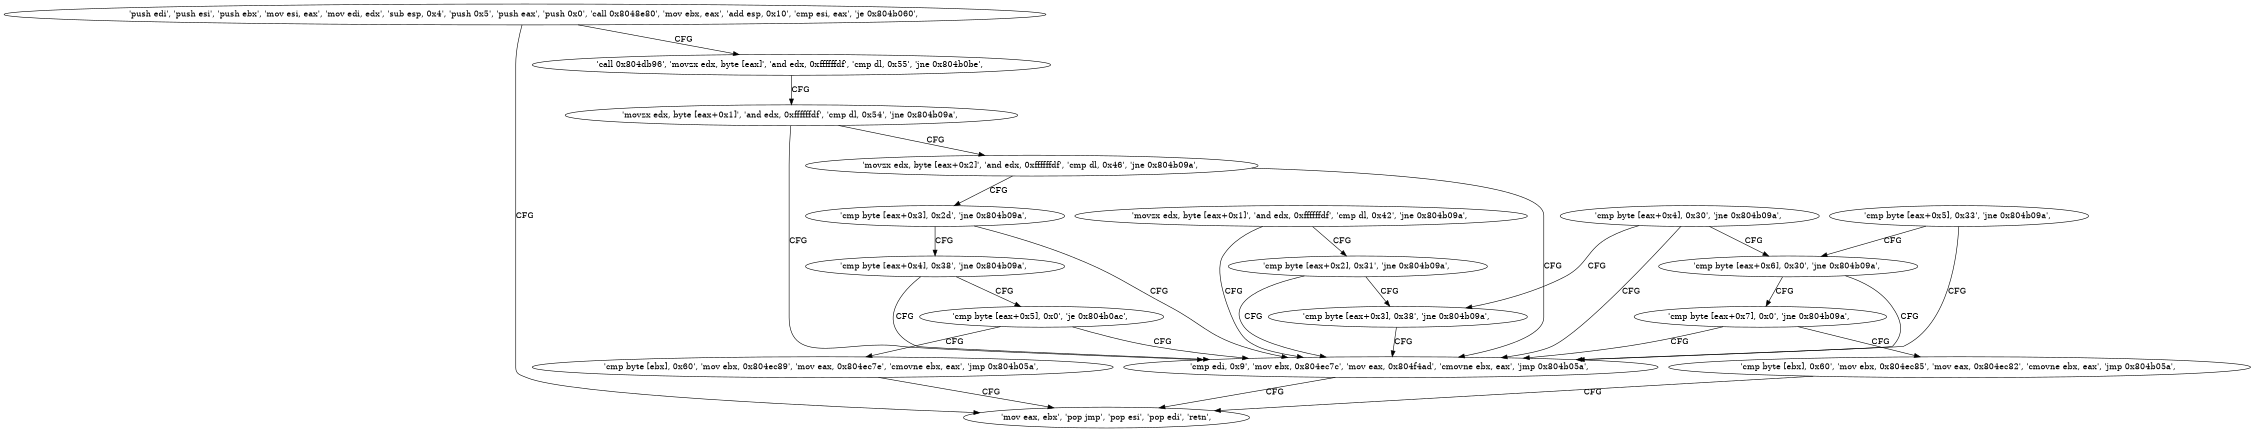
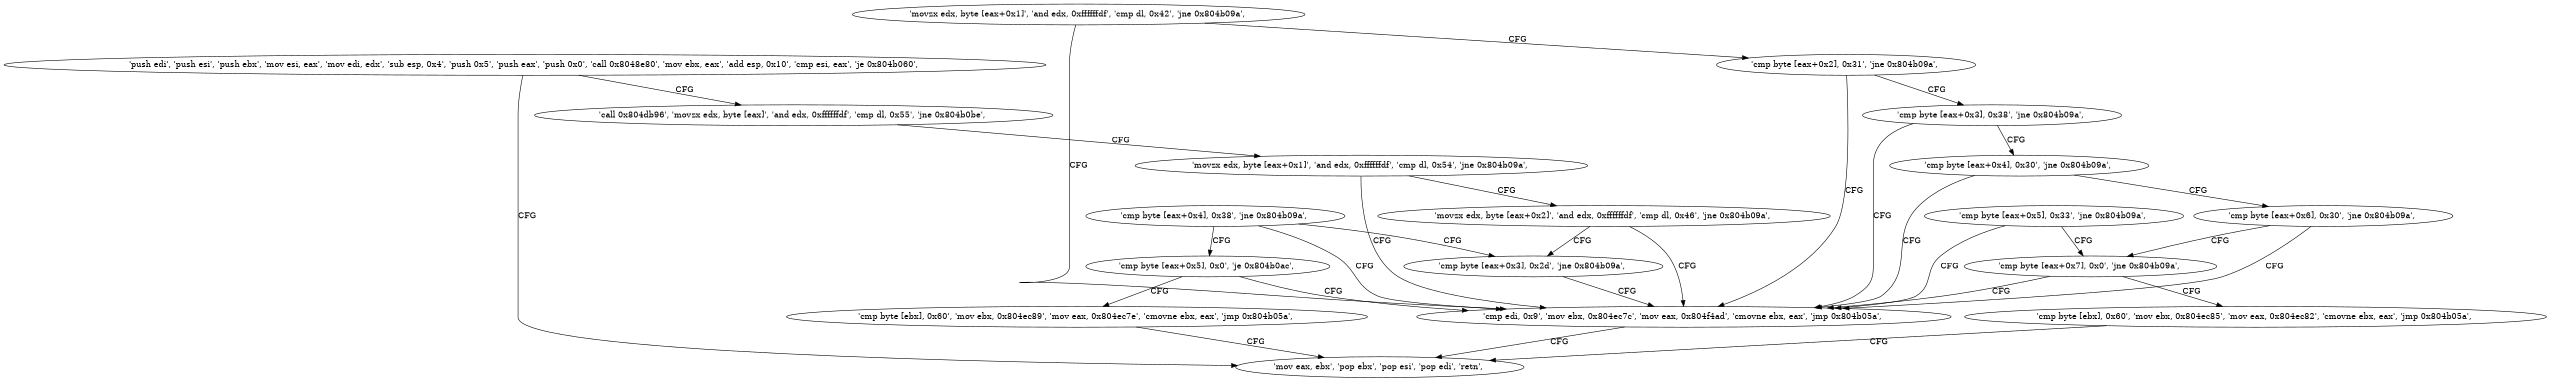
edge "'cmp byte [eax+0x3], 0x2d', 'jne 0x804b09a'," -> "'cmp byte [eax+0x4], 0x38', 'jne 0x804b09a',": reversed
edge "'cmp byte [eax+0x5], 0x33', 'jne 0x804b09a'," -> "'cmp byte [eax+0x6], 0x30', 'jne 0x804b09a',": now "'cmp byte [eax+0x5], 0x33', 'jne 0x804b09a'," -> "'cmp byte [eax+0x7], 0x0', 'jne 0x804b09a',"
edge "'cmp byte [eax+0x4], 0x30', 'jne 0x804b09a'," -> "'cmp byte [eax+0x3], 0x38', 'jne 0x804b09a',": reversed
node "'mov eax, ebx', 'pop jmp', 'pop esi', 'pop edi', 'retn',": label "'mov eax, ebx', 'pop jmp', 'pop esi', 'pop edi', 'retn'," -> "'mov eax, ebx', 'pop ebx', 'pop esi', 'pop edi', 'retn',"
